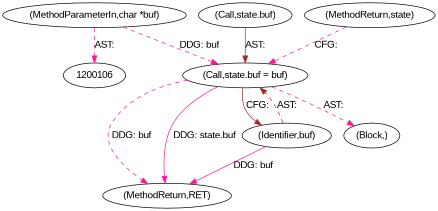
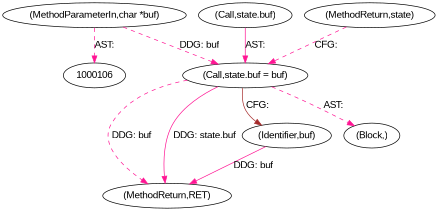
edge "(Call,state.buf)" -> "(Call,state.buf = buf)": color brown -> deeppink
node "1200106": label "1200106" -> "1000106"
edge "(Identifier,buf)" -> "(Call,state.buf = buf)": removed, label "AST:"
